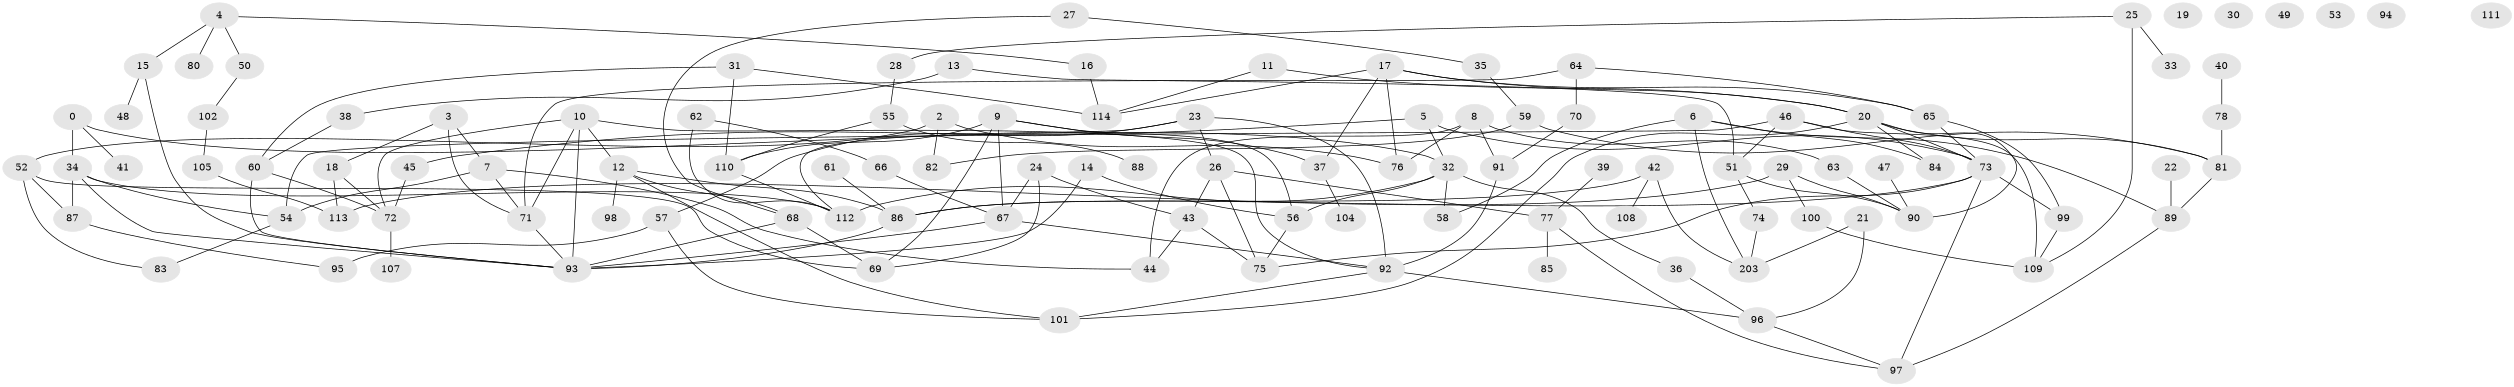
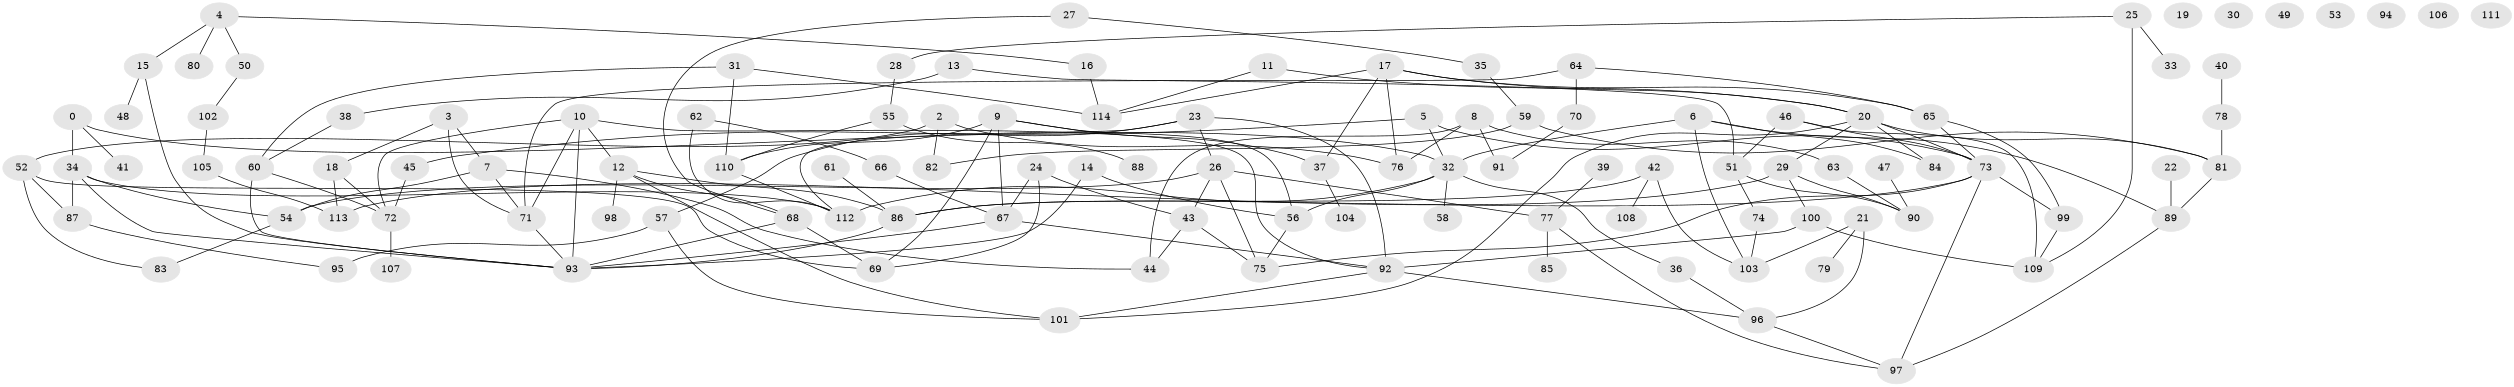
node "106": added
edge "46" -- "54": now "26" -- "54"
edge "6" -- "58": now "6" -- "32"
edge "20" -- "90": now "20" -- "29"
edge "91" -- "92": now "100" -- "92"
node "203": label "203" -> "103"
node "79": added
